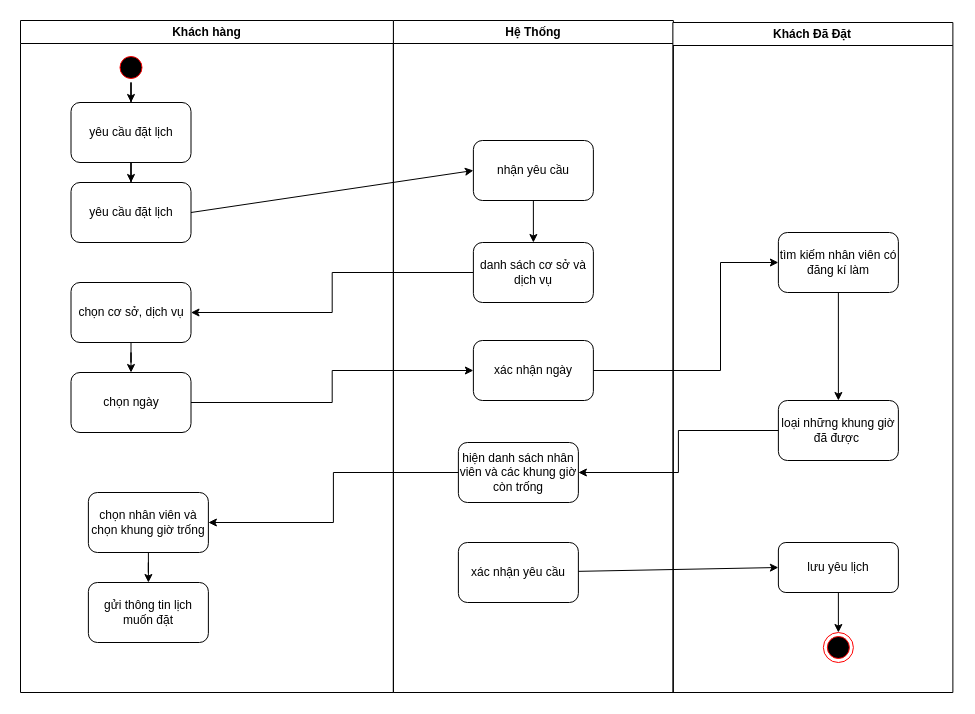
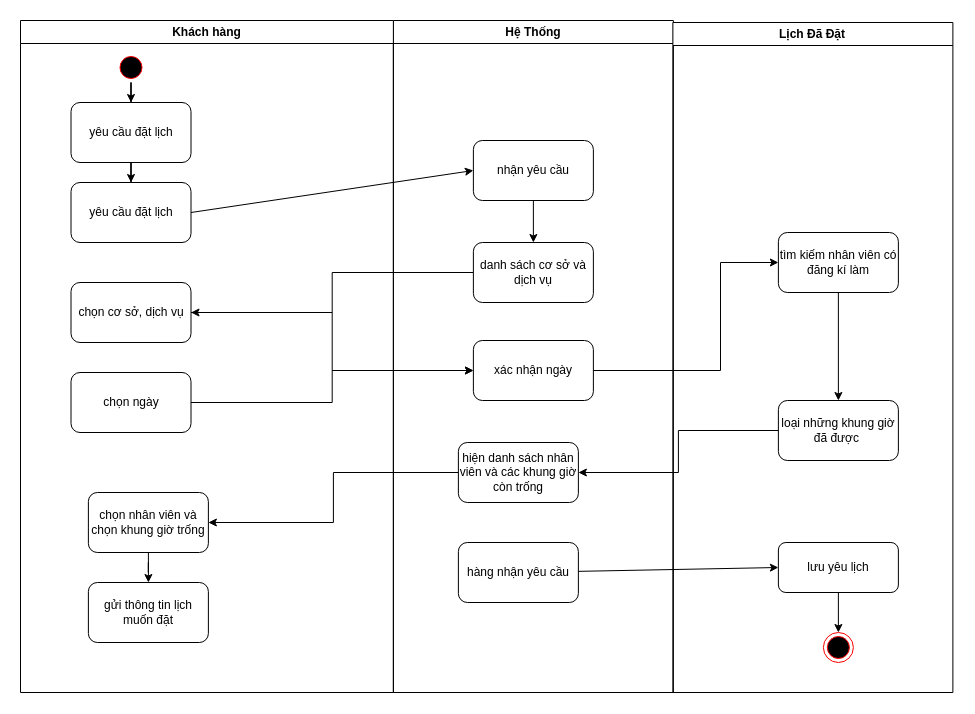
node "Khách Đã Đặt": label "Khách Đã Đặt" -> "Lịch Đã Đặt"
edge "chọn cơ sở, dịch vụ" -> "chọn ngày": now "chọn cơ sở, dịch vụ" -> "xác nhận ngày"
node "xác nhận yêu cầu": label "xác nhận yêu cầu" -> "hàng nhận yêu cầu"
